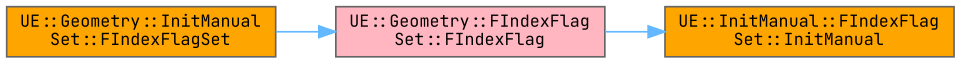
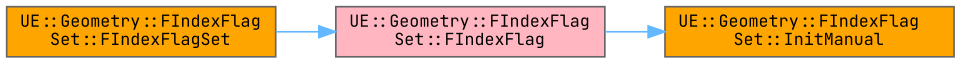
node "UE::Geometry::InitManual Set::FIndexFlagSet": label "UE::Geometry::InitManual Set::FIndexFlagSet" -> "UE::Geometry::FIndexFlag Set::FIndexFlagSet"
node "UE::InitManual::FIndexFlag Set::InitManual": label "UE::InitManual::FIndexFlag Set::InitManual" -> "UE::Geometry::FIndexFlag Set::InitManual"
